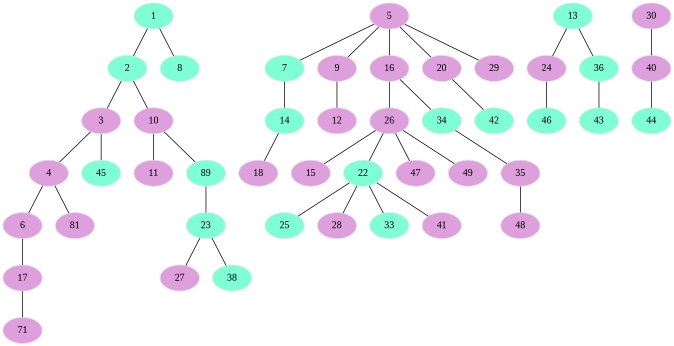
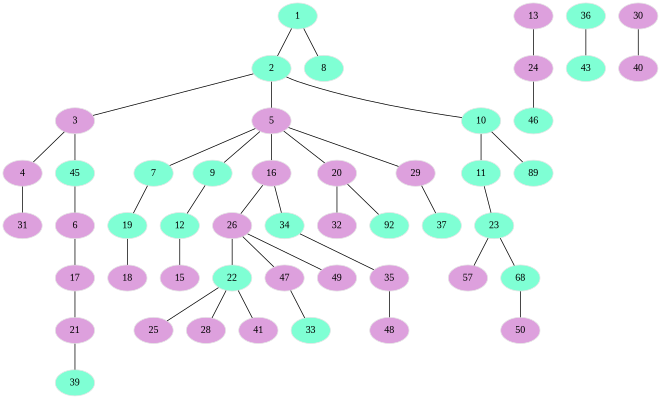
node "13": fillcolor aquamarine -> plum
edge "13" -- "36": removed
node "9": fillcolor plum -> aquamarine
edge "2" -- "5": added
node "10": fillcolor plum -> aquamarine
node "14": label "14" -> "19"
node "12": fillcolor plum -> aquamarine
node "42": label "42" -> "92"
node "44": removed
edge "26" -- "15": now "12" -- "15"
node "11": fillcolor plum -> aquamarine
edge "4" -- "6": now "45" -- "6"
edge "89" -- "23": now "11" -- "23"
edge "22" -- "33": now "47" -- "33"
node "81": label "81" -> "31"
node "25": fillcolor aquamarine -> plum
node "32": added
node "37": added
node "27": label "27" -> "57"
node "38": label "38" -> "68"
node "71": label "71" -> "21"
node "50": added
node "39": added
